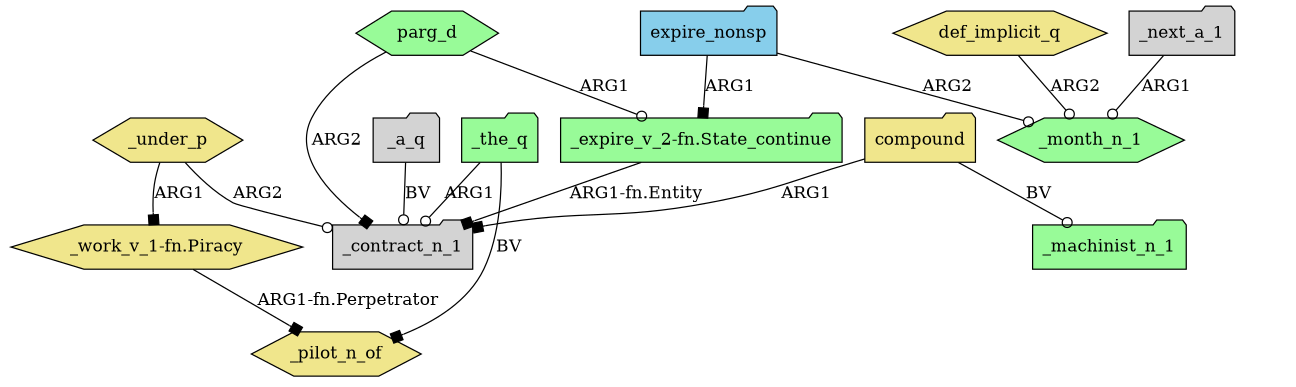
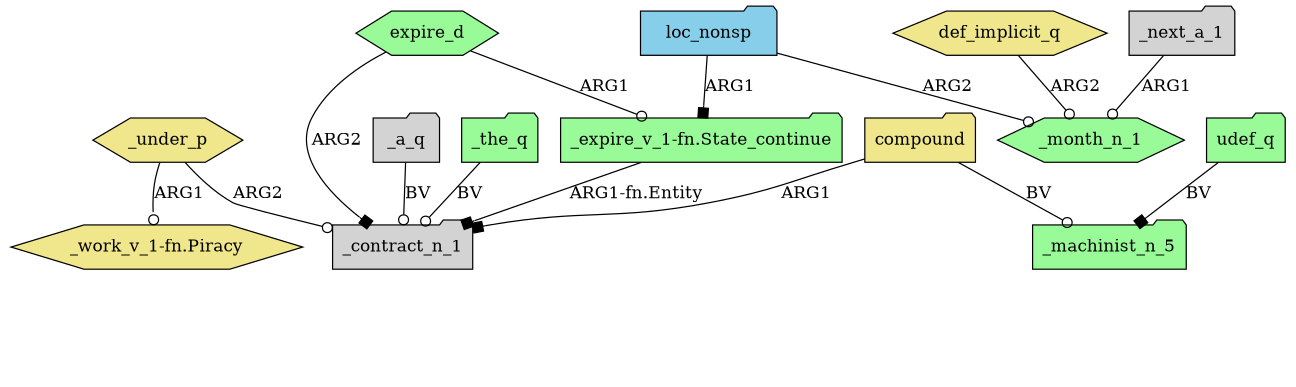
node "parg_d": label "parg_d" -> "expire_d"
node "expire_nonsp": label "expire_nonsp" -> "loc_nonsp"
node "_expire_v_2-fn.State_continue": label "_expire_v_2-fn.State_continue" -> "_expire_v_1-fn.State_continue"
node "udef_q": added
edge "_under_p" -> "_work_v_1-fn.Piracy": arrowhead box -> odot
edge "_the_q" -> "_contract_n_1": label "ARG1" -> "BV"
node "_machinist_n_1": label "_machinist_n_1" -> "_machinist_n_5"
node "_pilot_n_of": removed
